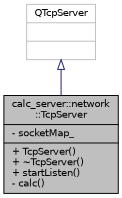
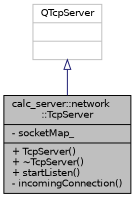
node "calc_server::network": text "- calc()" -> "- incomingConnection()"
